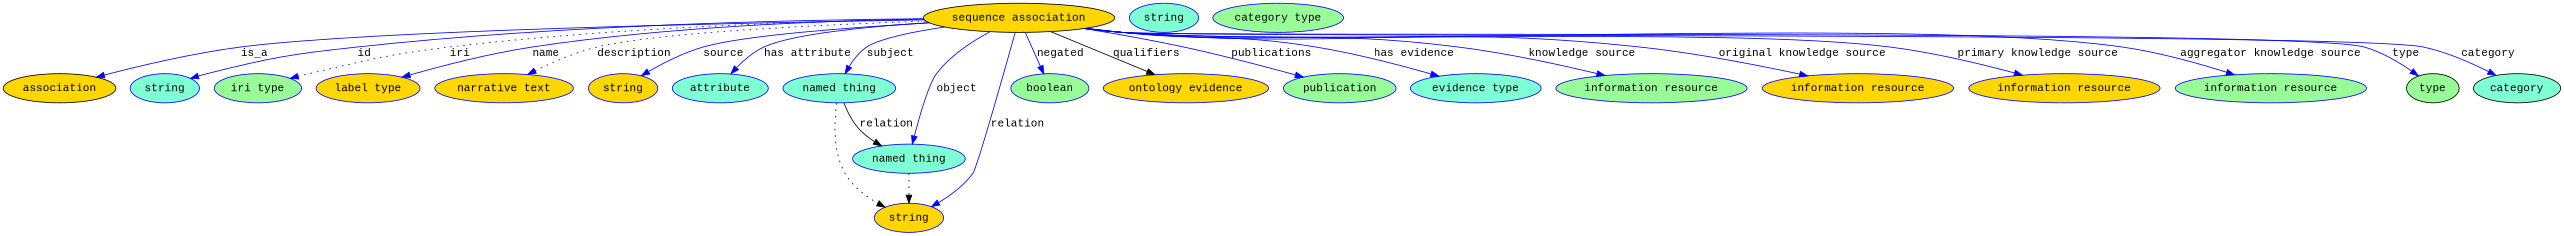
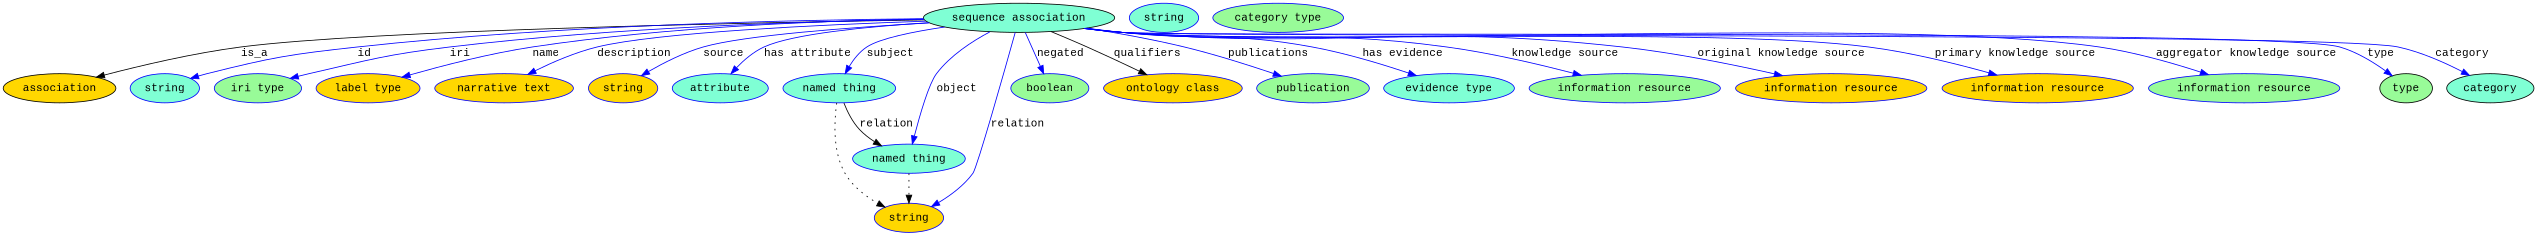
node "sequence association": fillcolor gold -> aquamarine
edge "sequence association" -> "association": color blue -> black
edge "sequence association" -> "iri type": style dotted -> solid
edge "sequence association" -> "narrative text": style dotted -> solid
node "ontology evidence": label "ontology evidence" -> "ontology class"
